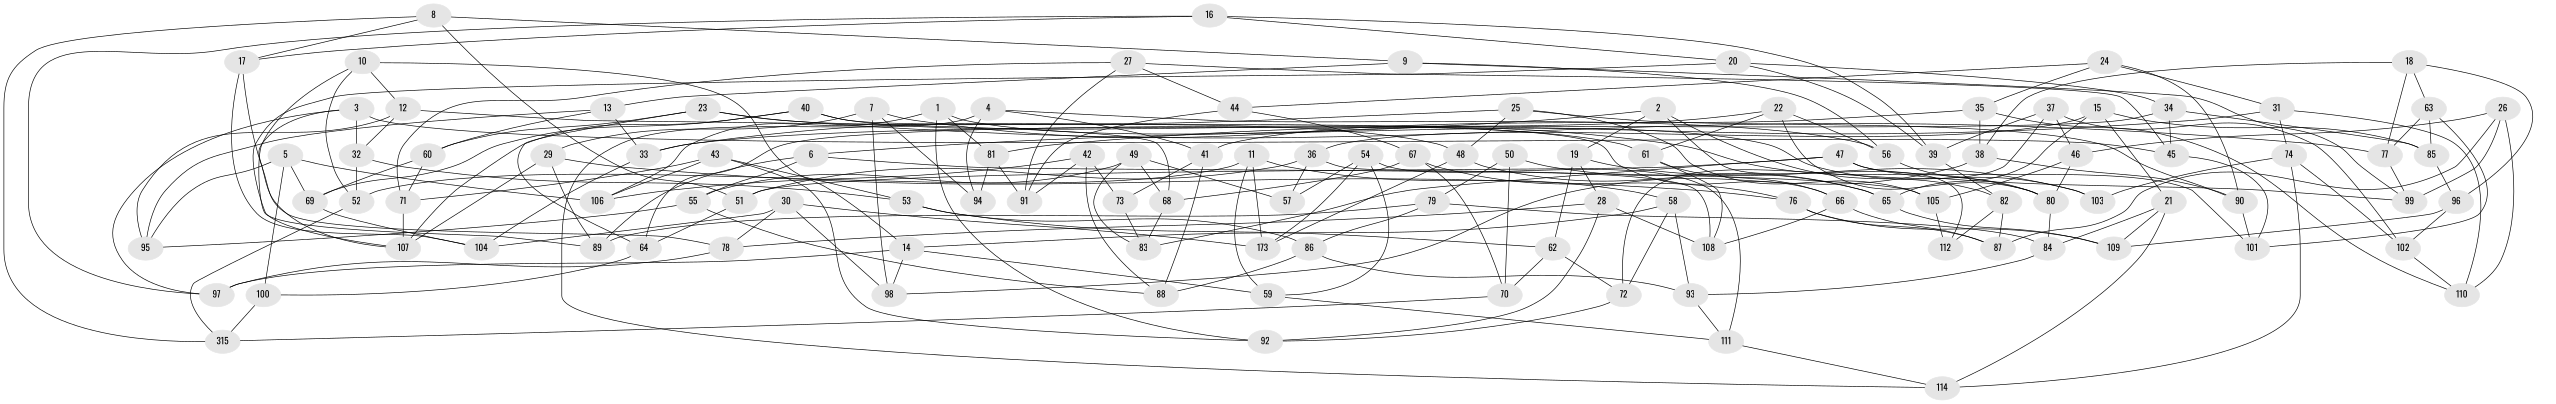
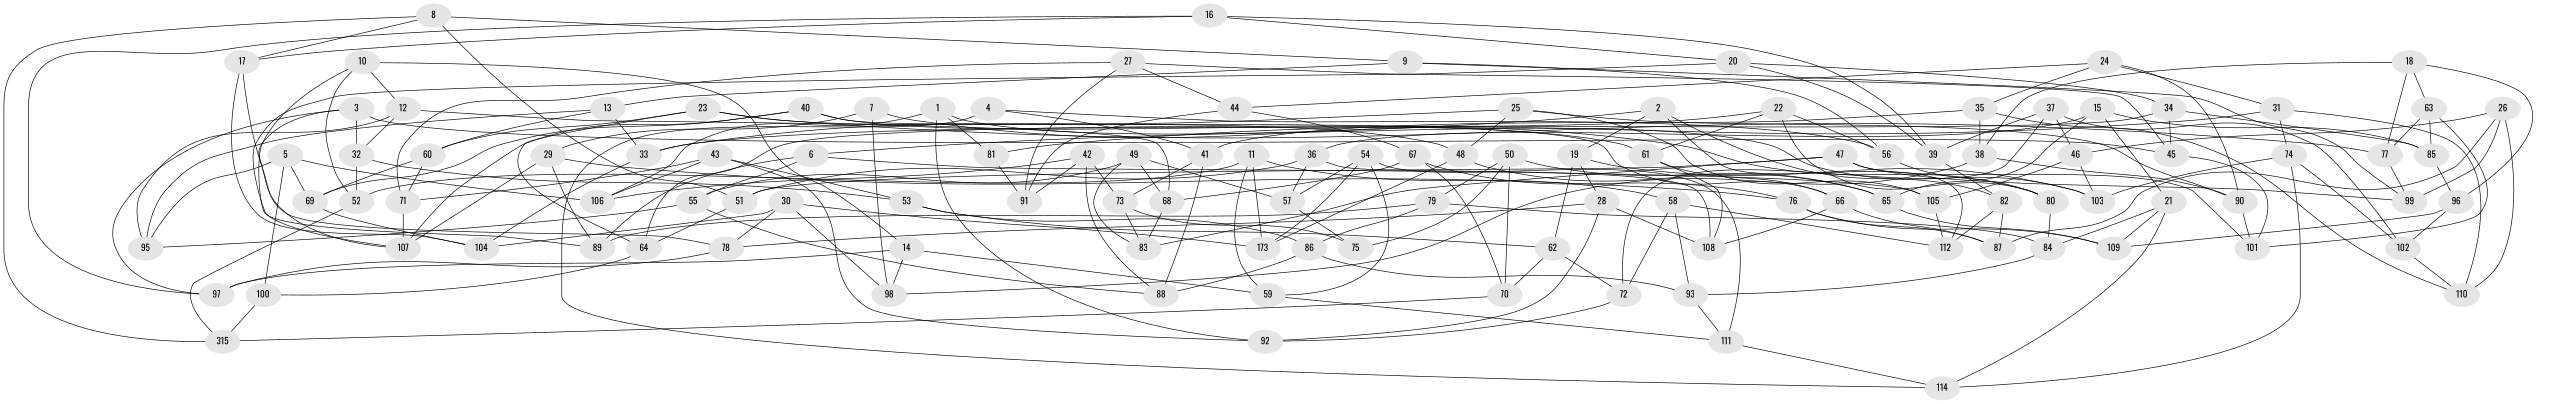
edge "46" -- "80": now "46" -- "103"
node "94": removed
edge "58" -- "14": now "58" -- "112"
node "75": added
